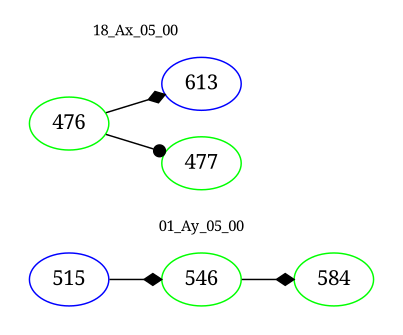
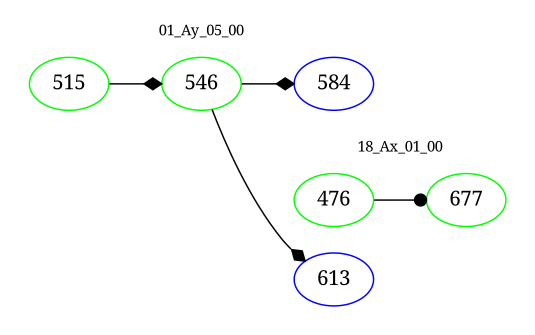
cluster "18_Ax_05_00": label "18_Ax_05_00" -> "18_Ax_01_00"
edge "476" -> "613": now "546" -> "613"
node "477": label "477" -> "677"
node "515": color blue -> green
node "584": color green -> blue
